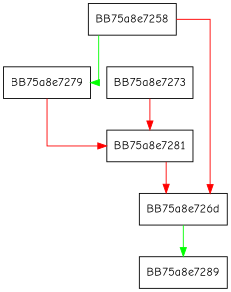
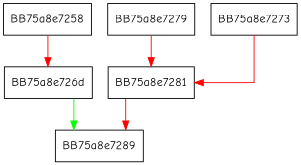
edge "BB75a8e7258" -> "BB75a8e7279": removed
edge "BB75a8e7281" -> "BB75a8e726d": now "BB75a8e7281" -> "BB75a8e7289"
